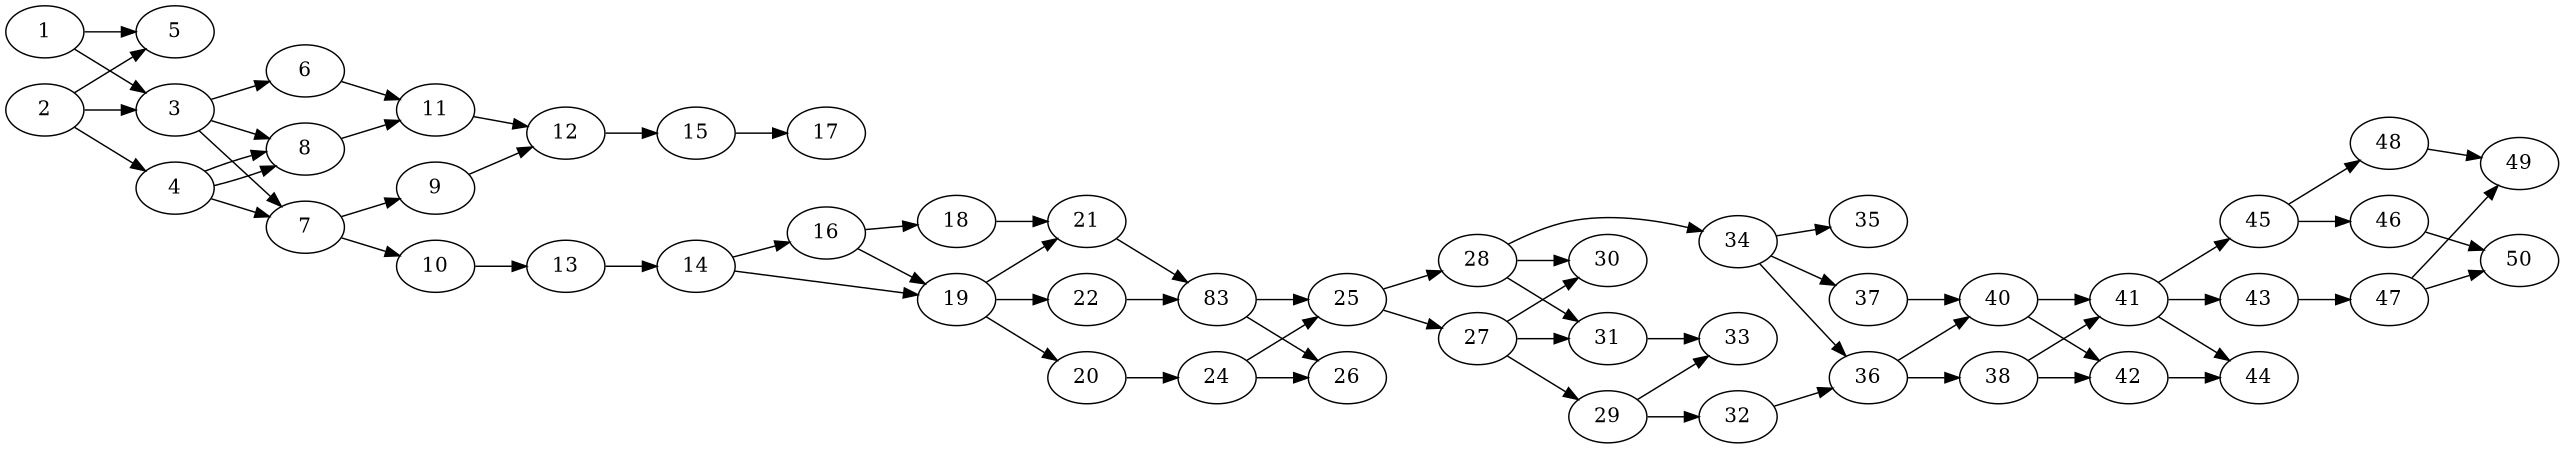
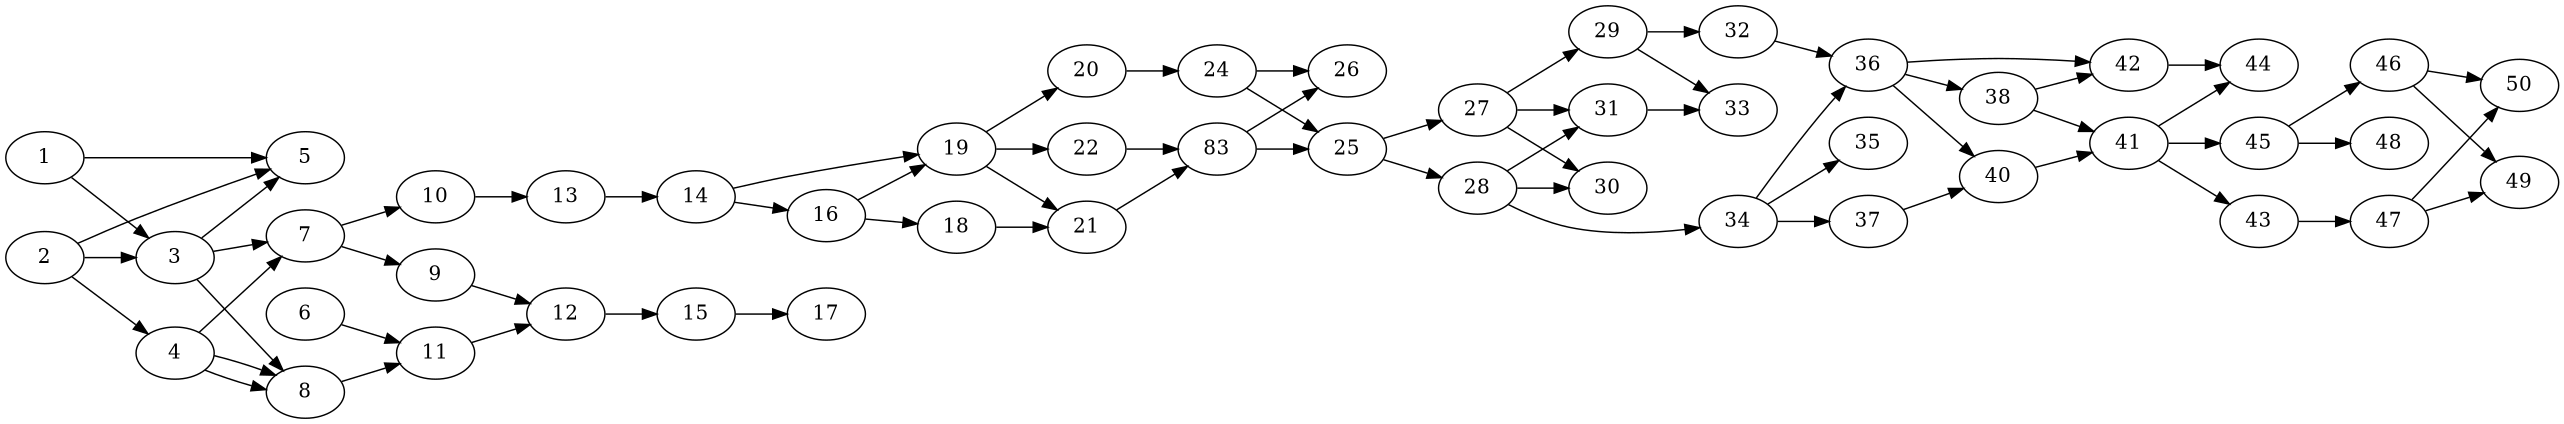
edge "3" -> "6": now "3" -> "5"
edge "48" -> "49": now "46" -> "49"
edge "40" -> "42": now "36" -> "42"
